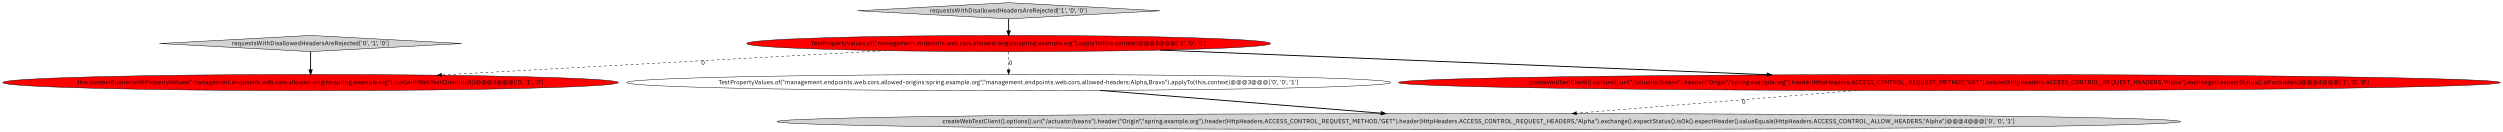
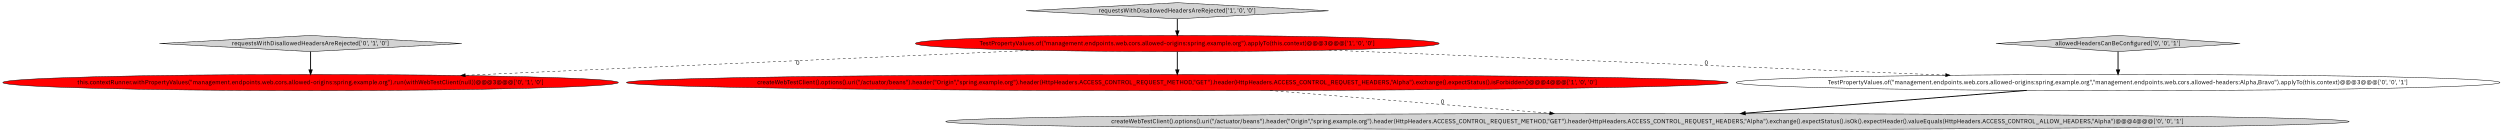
node "allowedHeadersCanBeConfigured['0', '0', '1']": added
